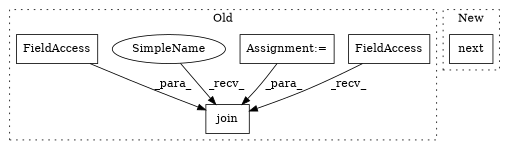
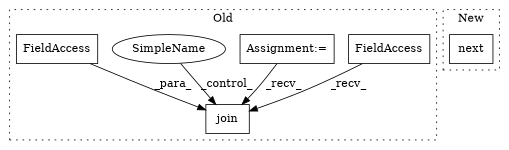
edge "SimpleName" -> "join": label "_recv_" -> "_control_"
edge "Assignment:=" -> "join": label "_para_" -> "_recv_"
